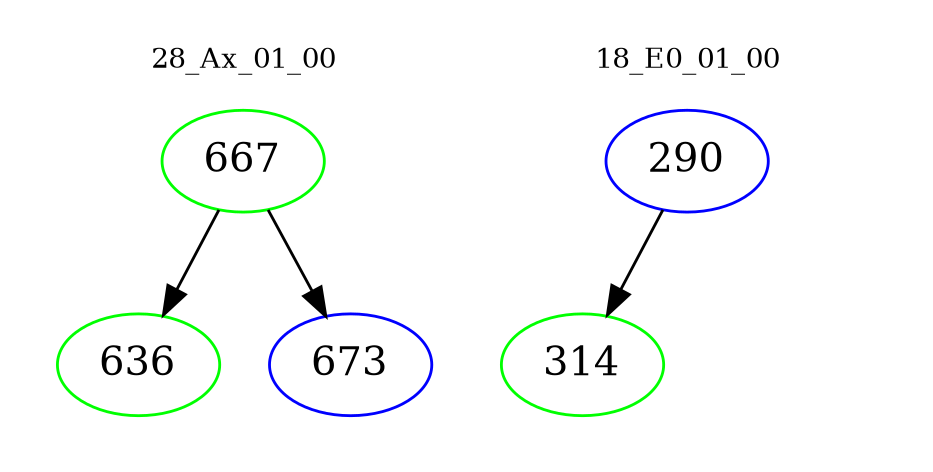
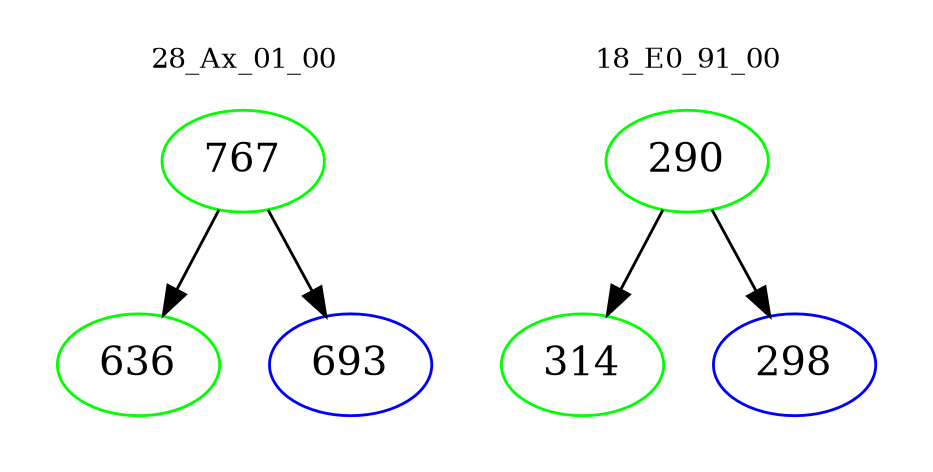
cluster "18_E0_01_00": label "18_E0_01_00" -> "18_E0_91_00"
node "667": label "667" -> "767"
node "290": color blue -> green
node "673": label "673" -> "693"
node "298": added
